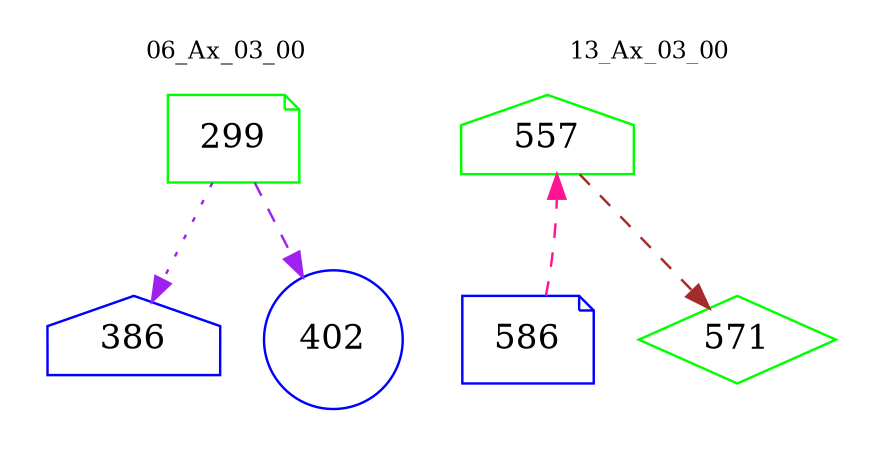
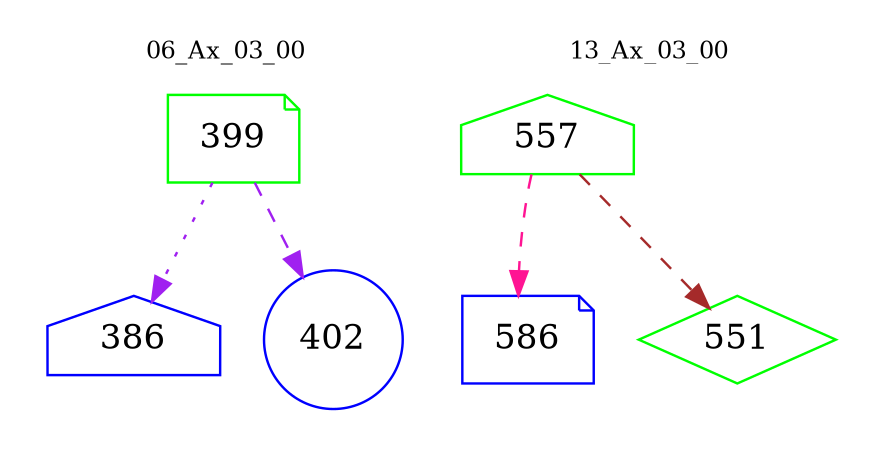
node "299": label "299" -> "399"
edge "586" -> "557": reversed
node "571": label "571" -> "551"
